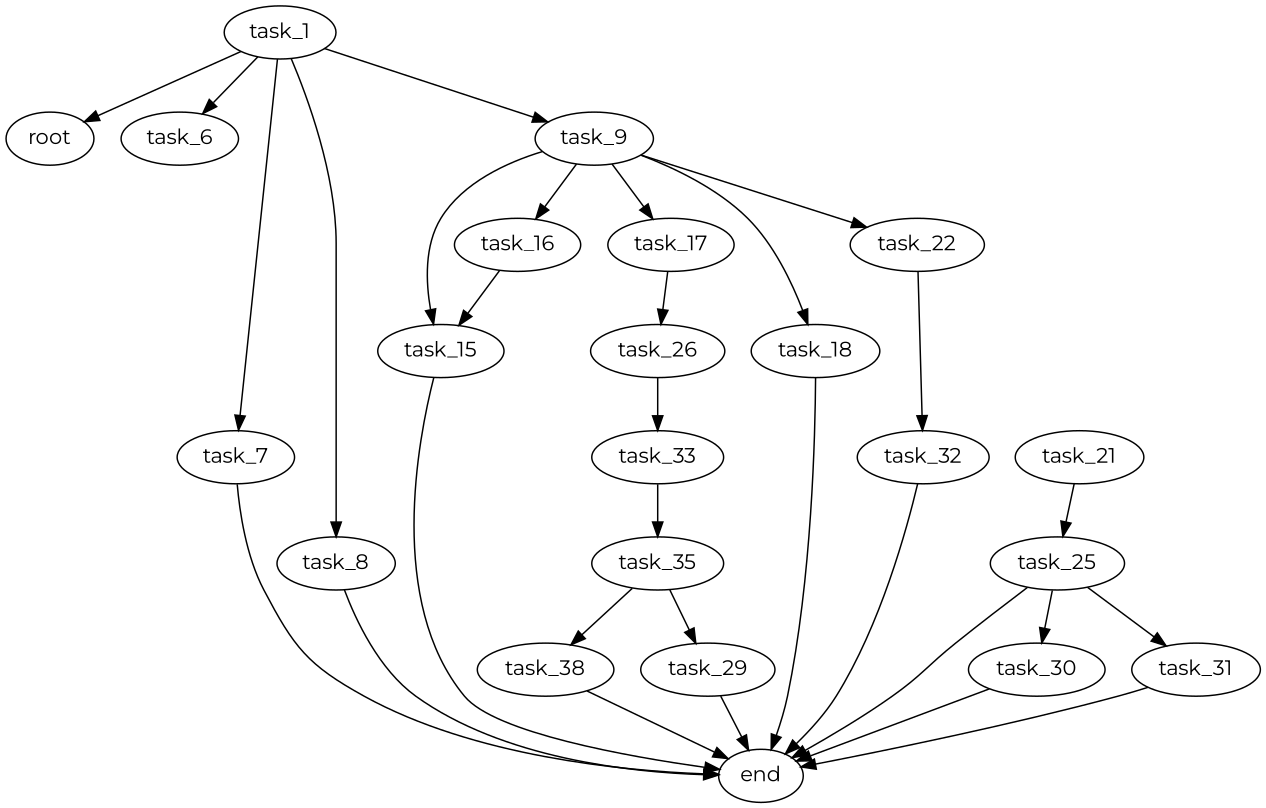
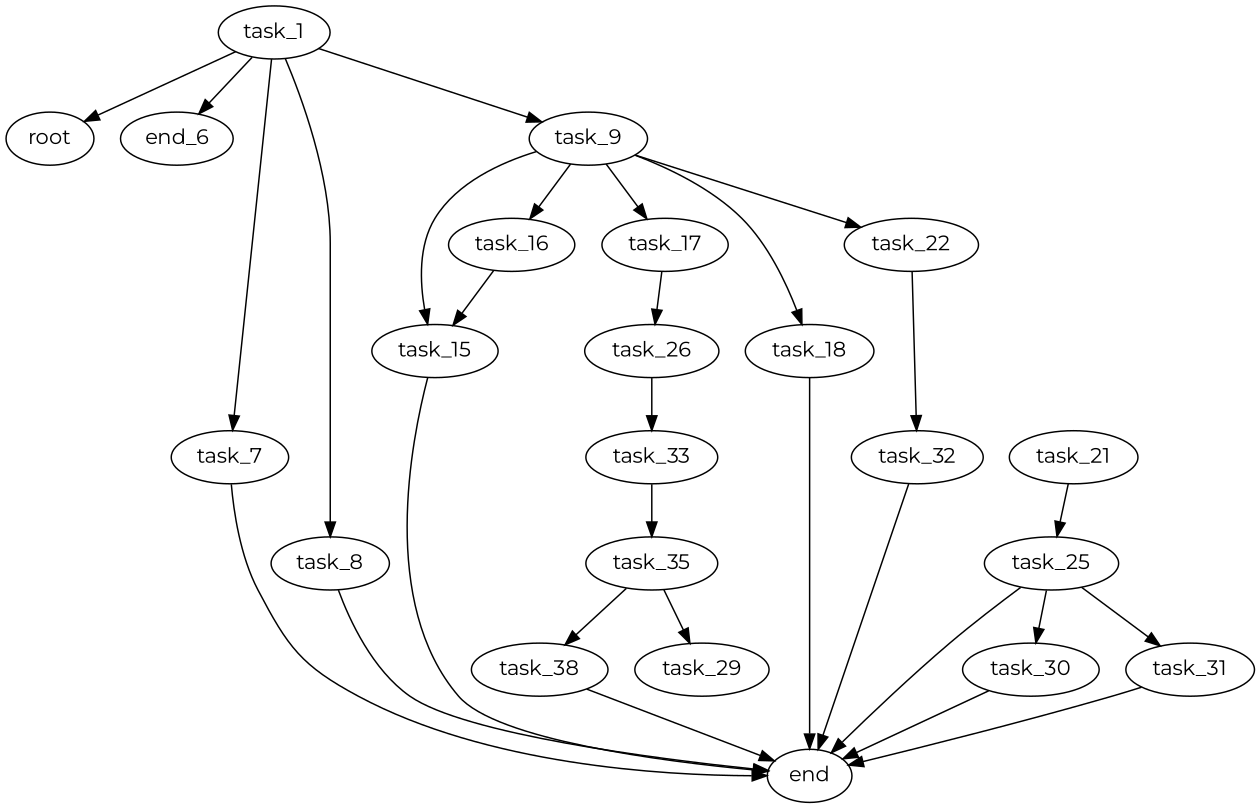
node "task_6": label "task_6" -> "end_6"
edge "task_29" -> "end": removed
